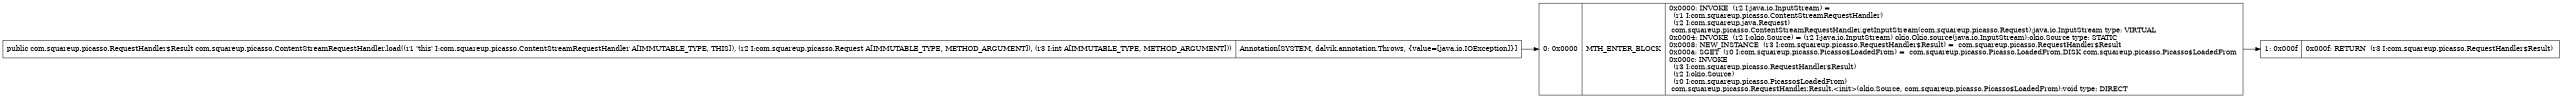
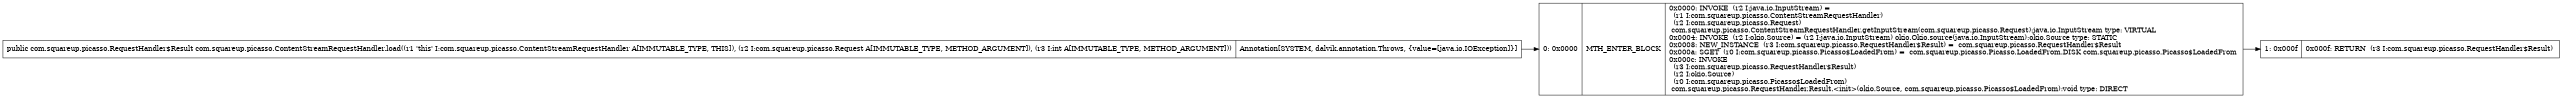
node "0: 0x0000": text "(r2 I:com.squareup.java.Request)" -> "(r2 I:com.squareup.picasso.Request)"
